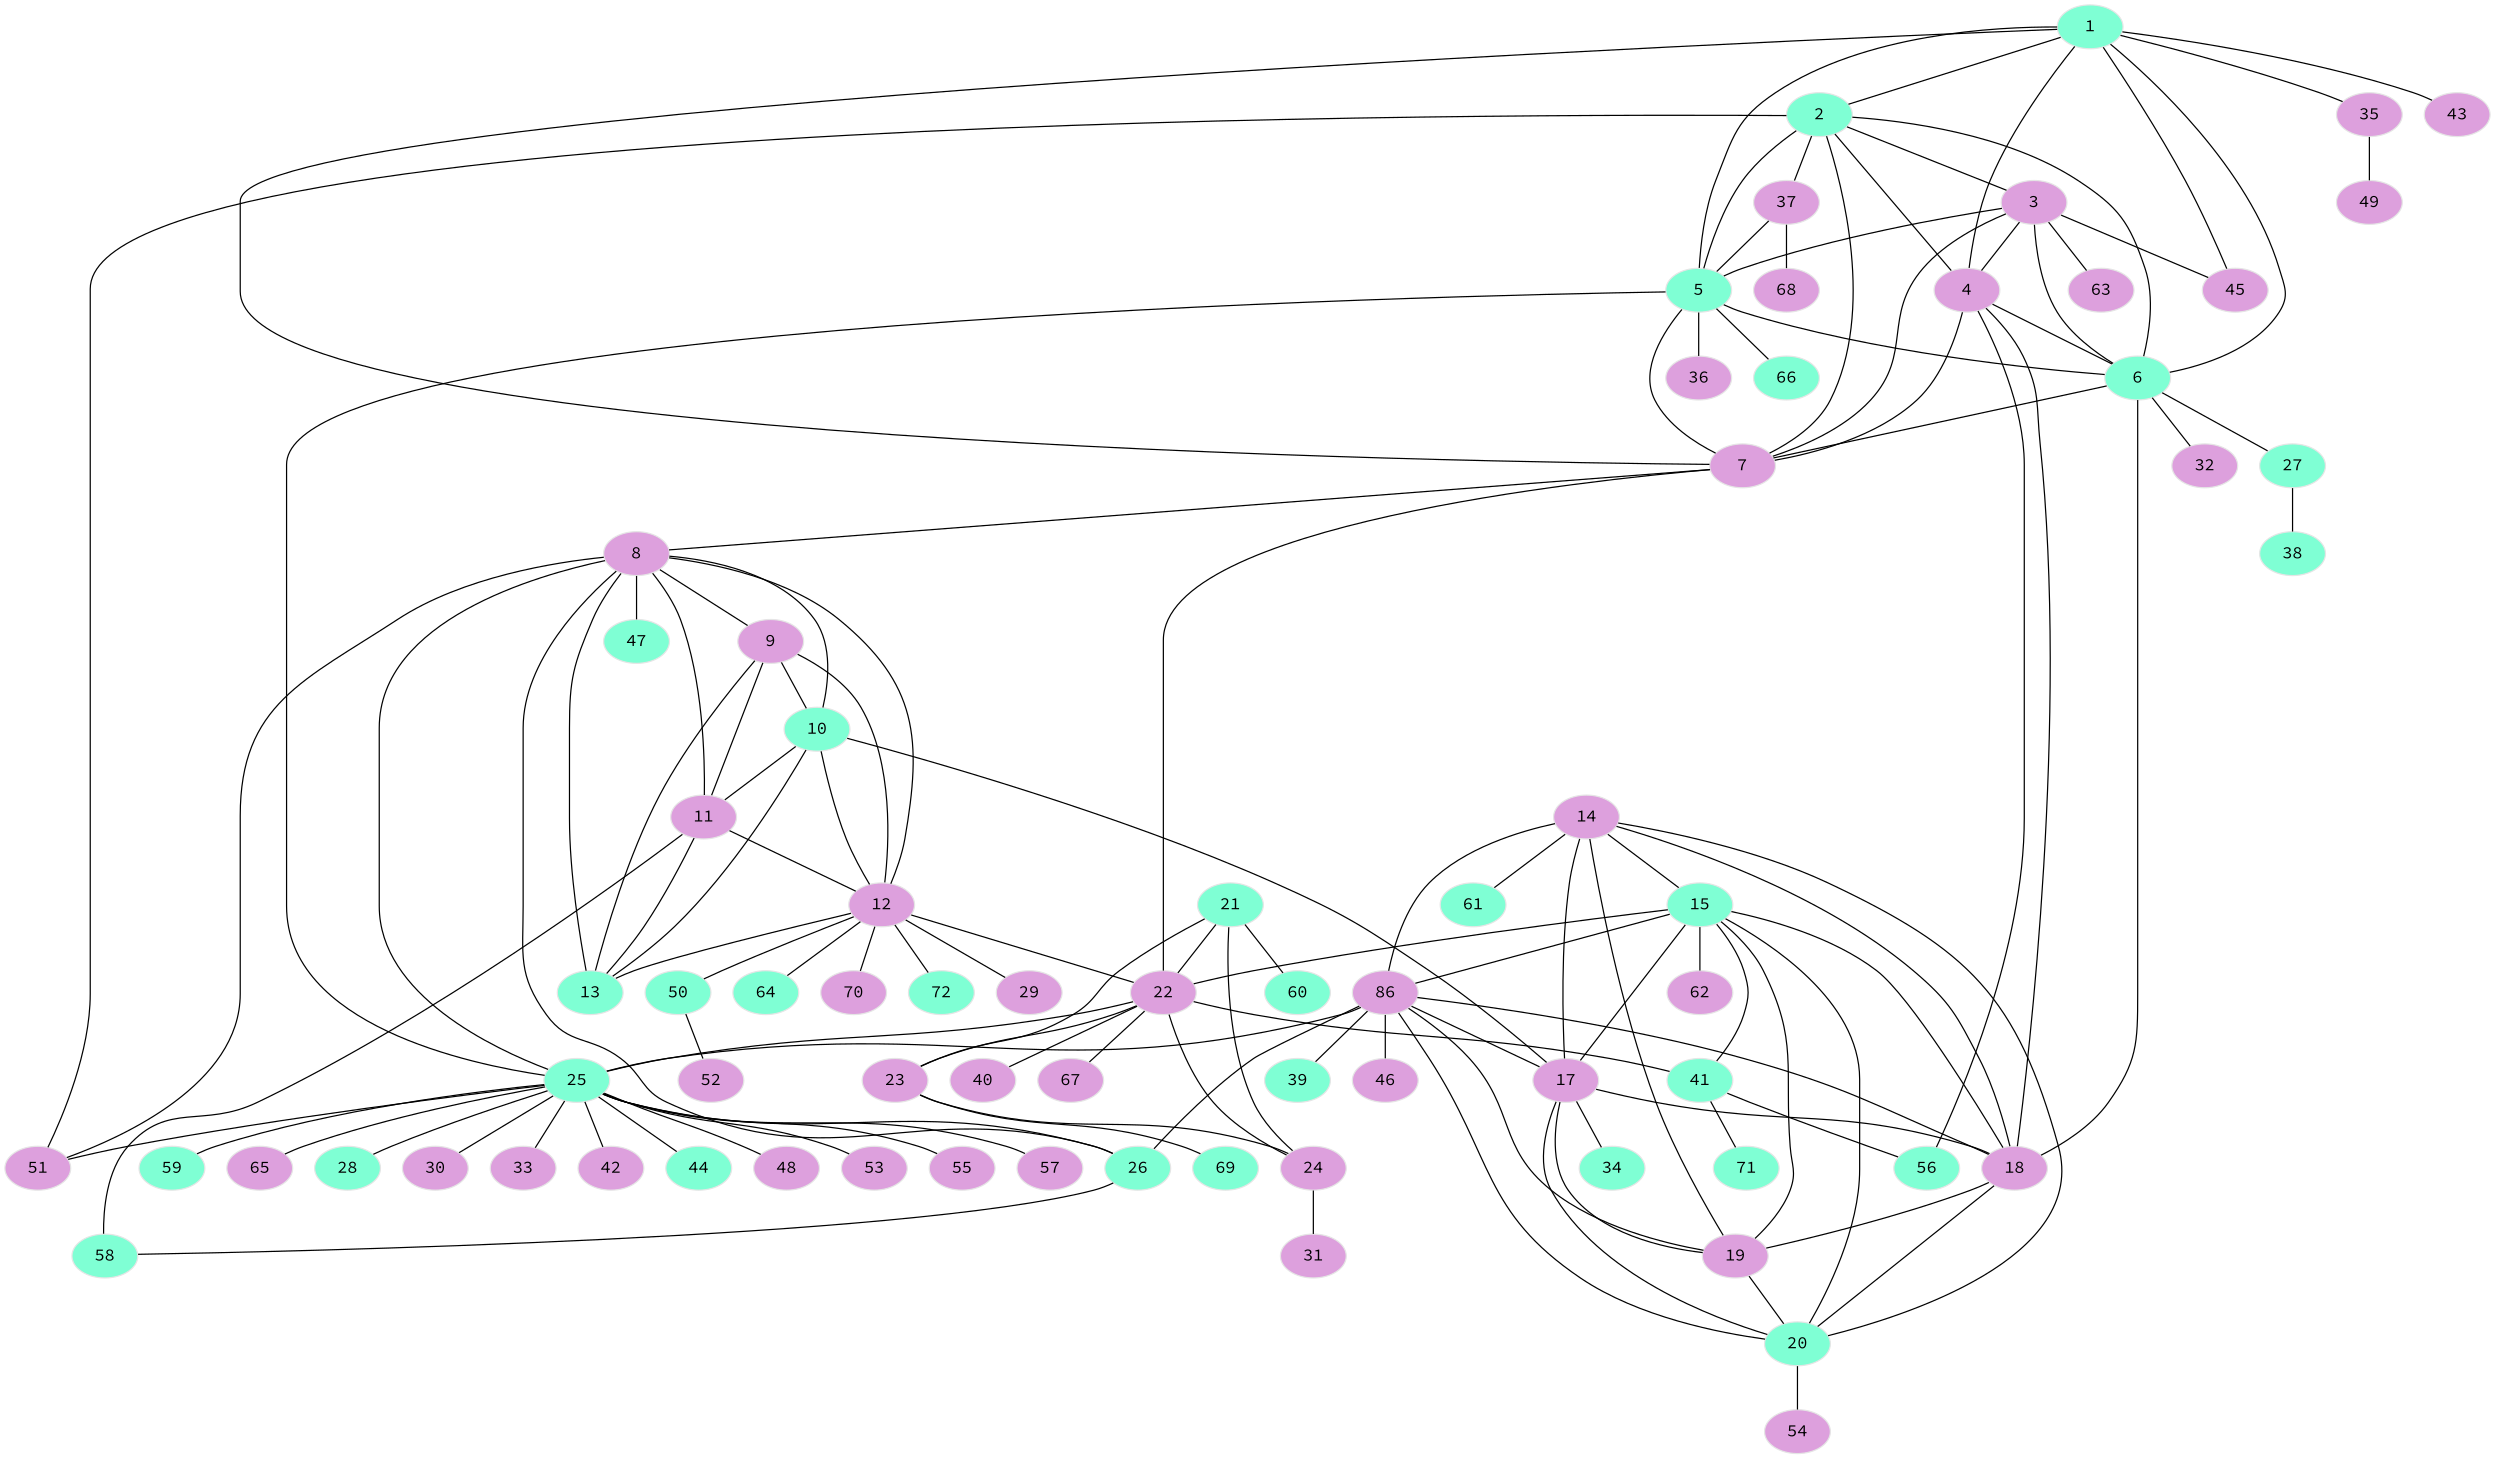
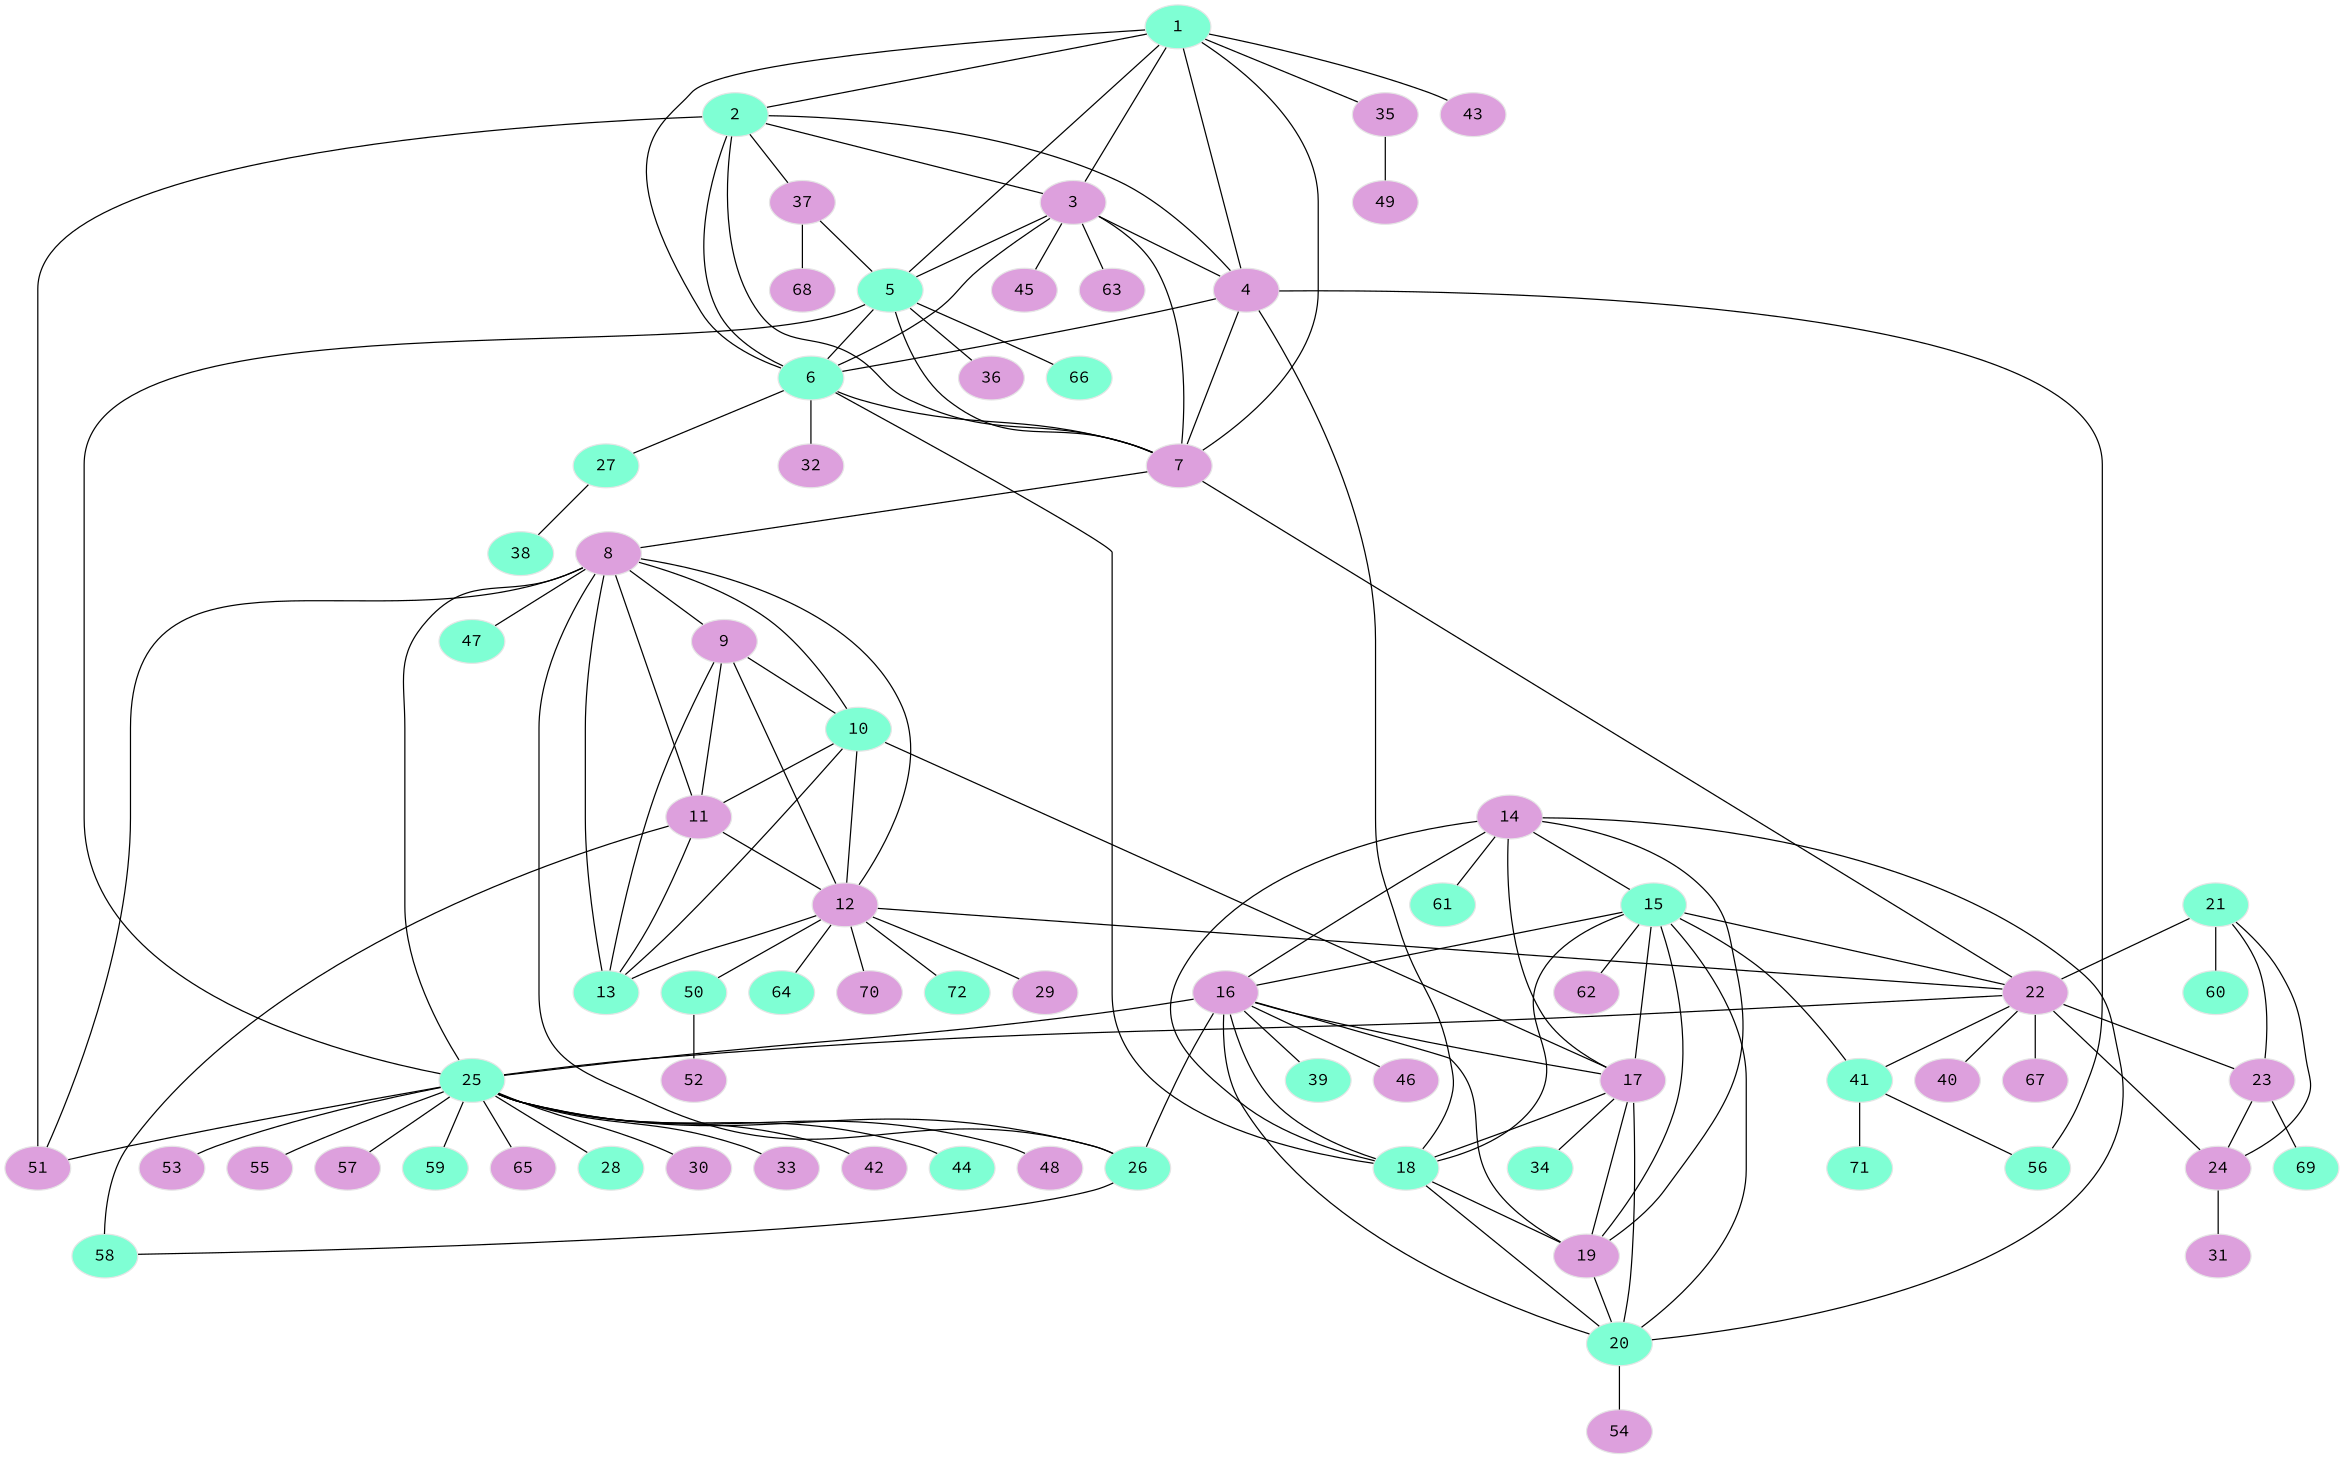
edge "1" -- "45": now "1" -- "3"
edge "2" -- "5": removed
node "86": label "86" -> "16"
node "18": fillcolor plum -> aquamarine
